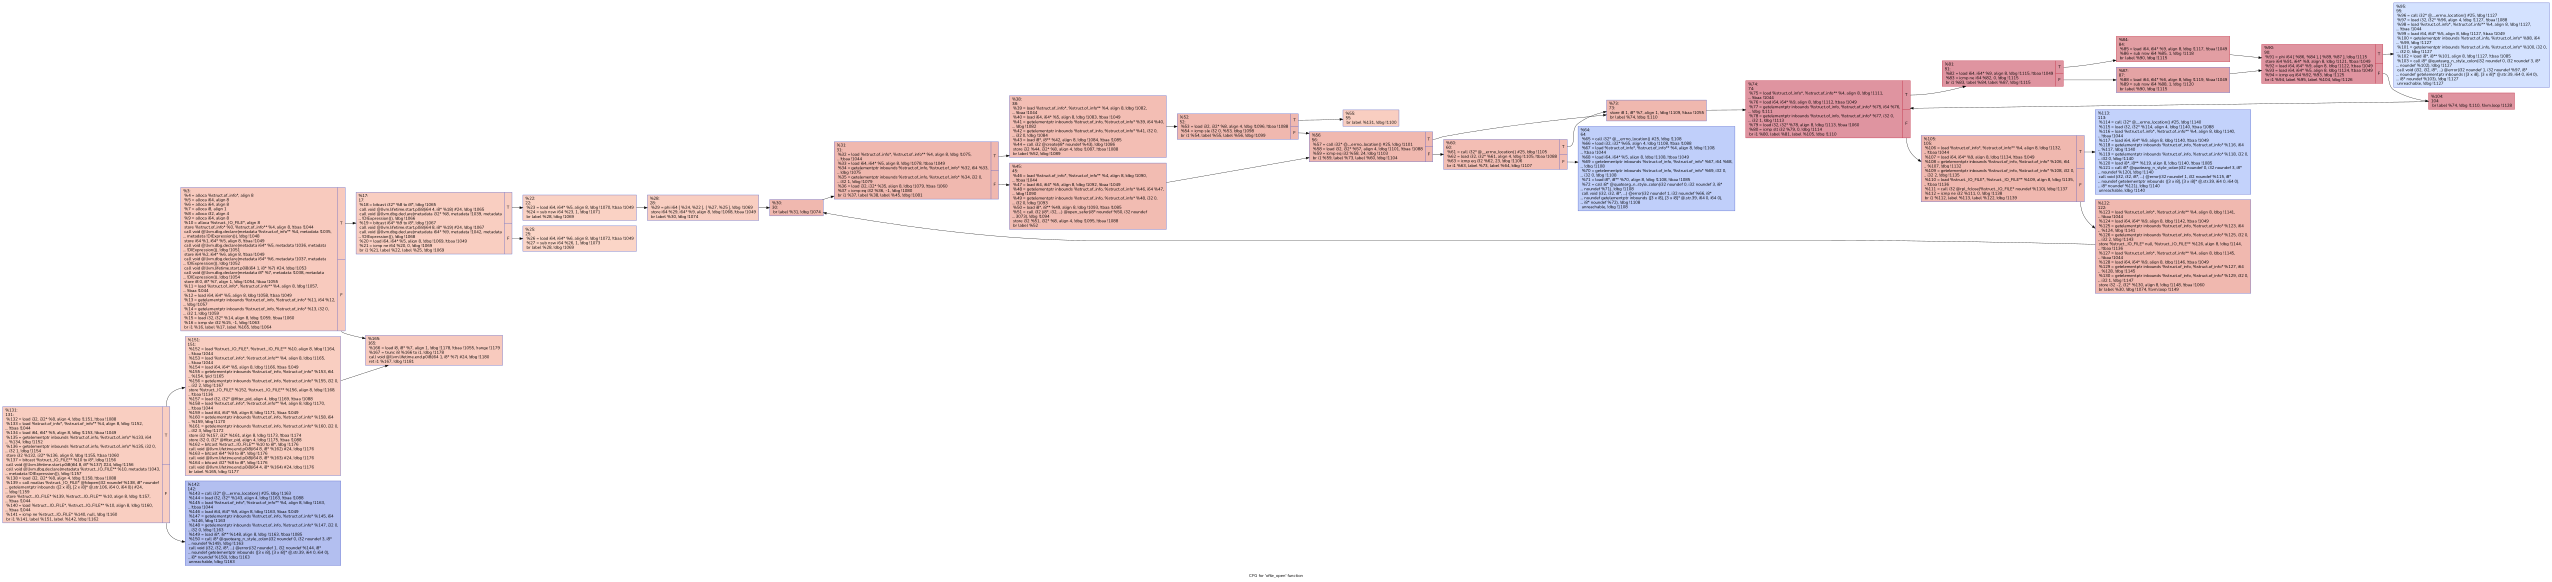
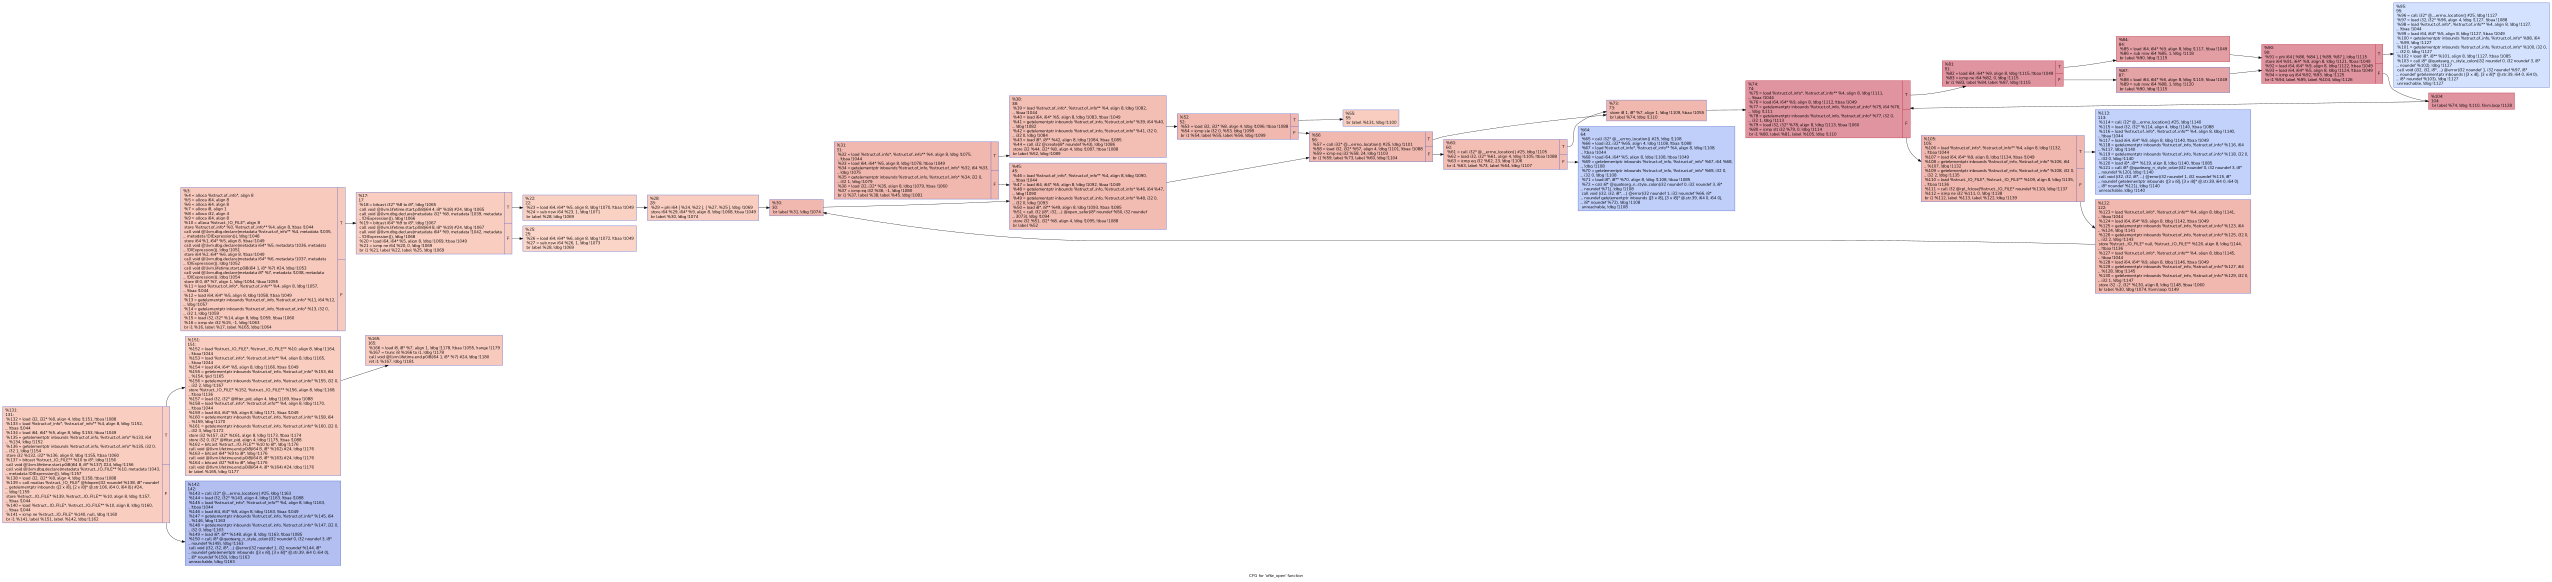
edge "%30:" -> "%31:": now "%30:" -> "%45:"
edge "%3:" -> "%165:": removed
